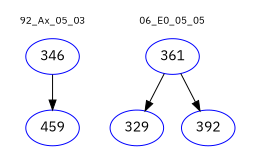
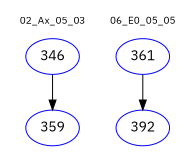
cluster "92_Ax_05_03": label "92_Ax_05_03" -> "02_Ax_05_03"
node "459": label "459" -> "359"
node "329": removed
